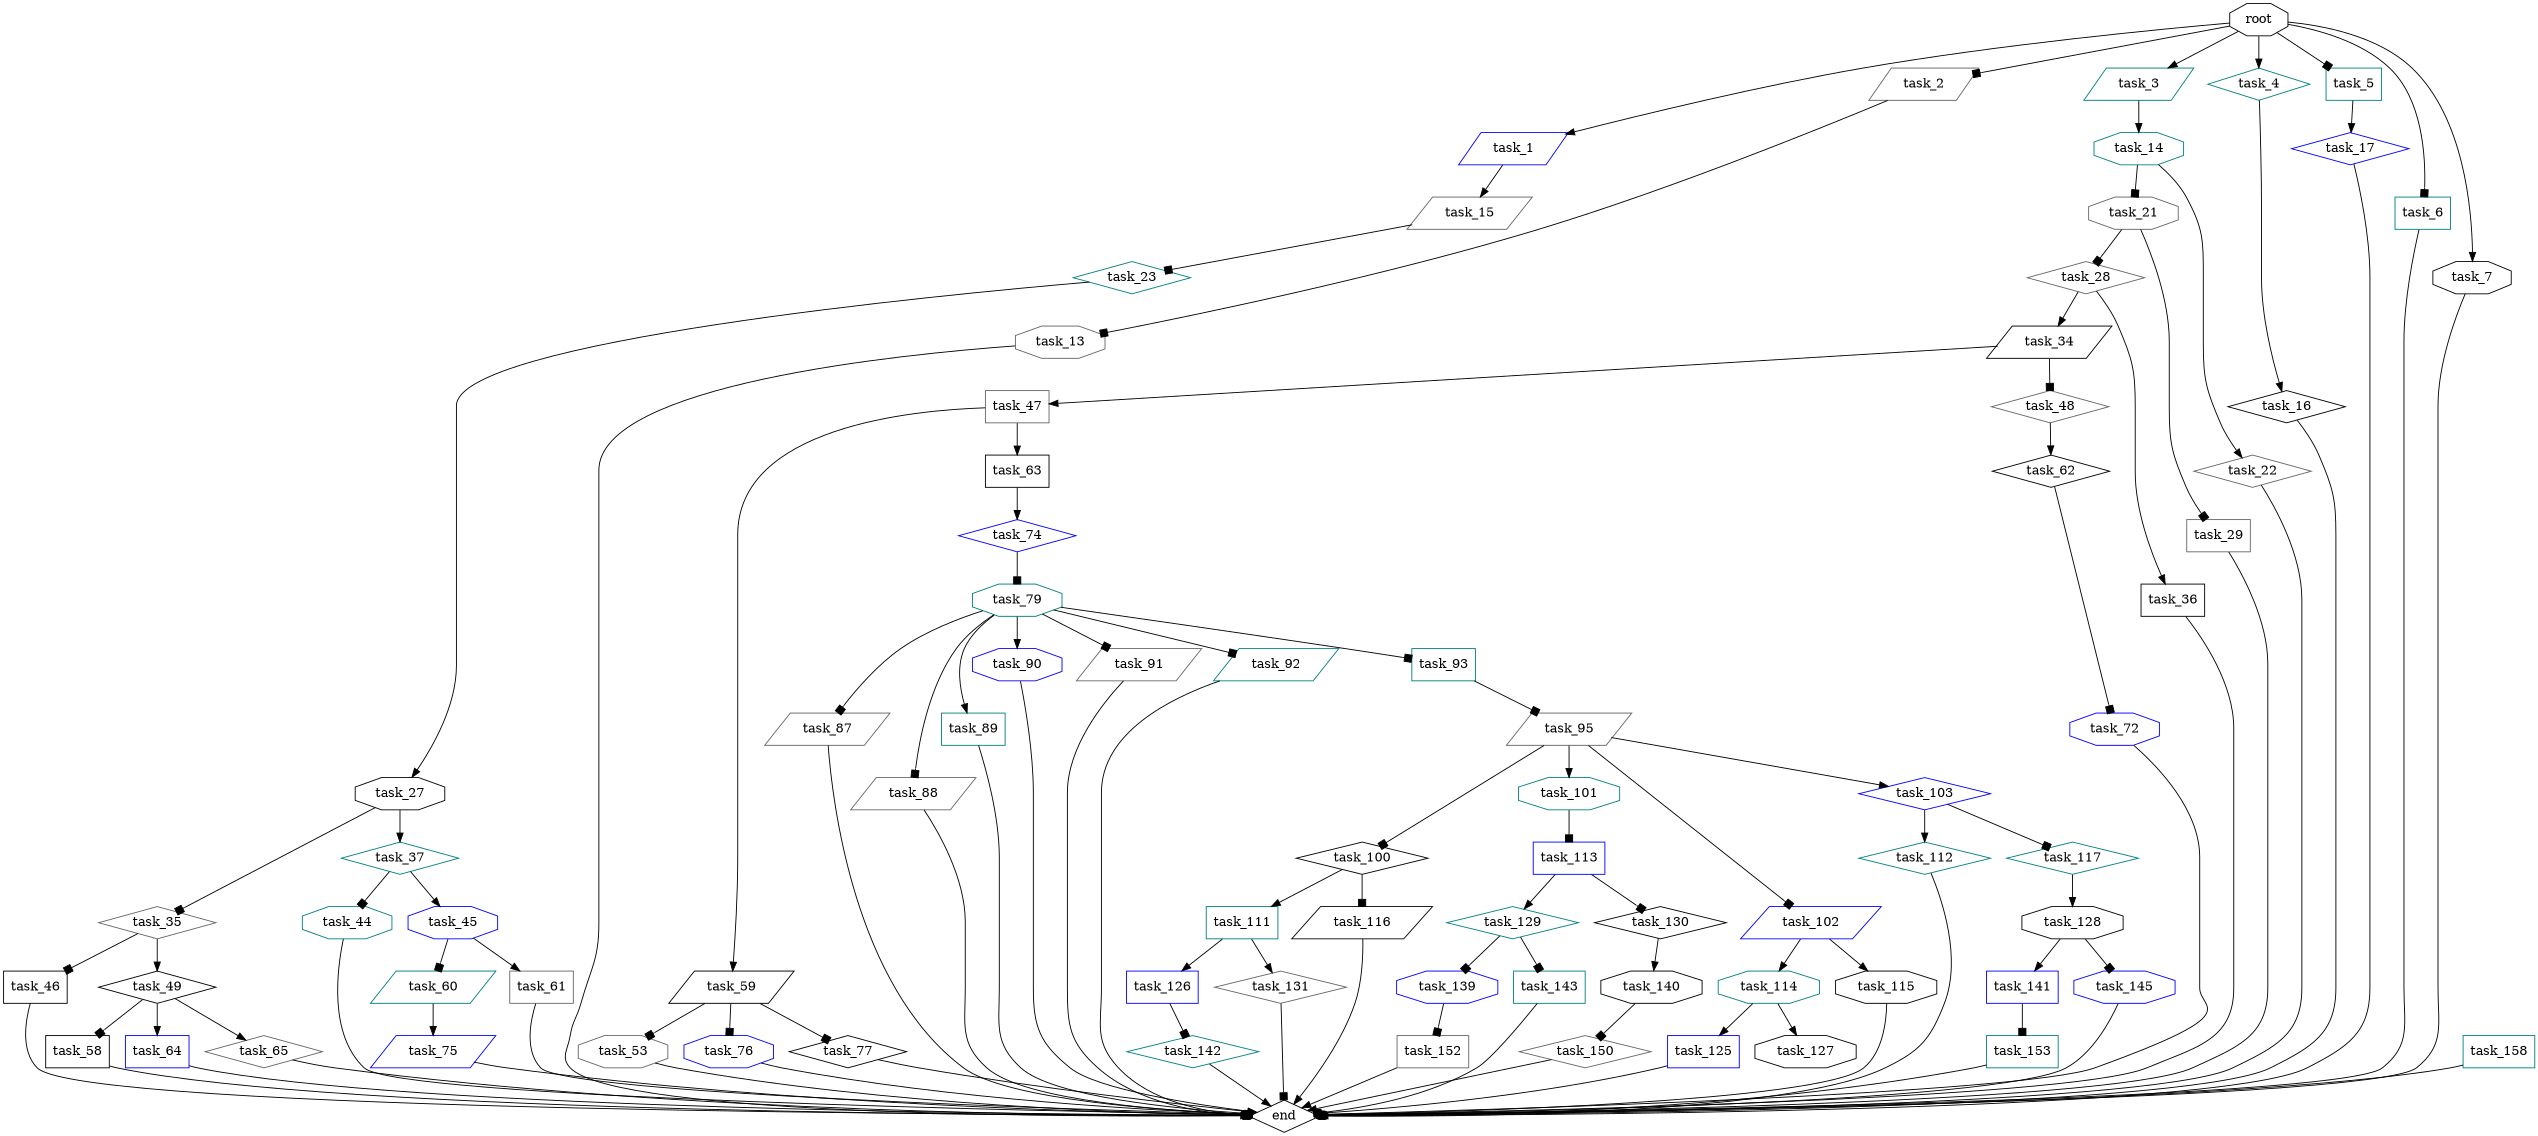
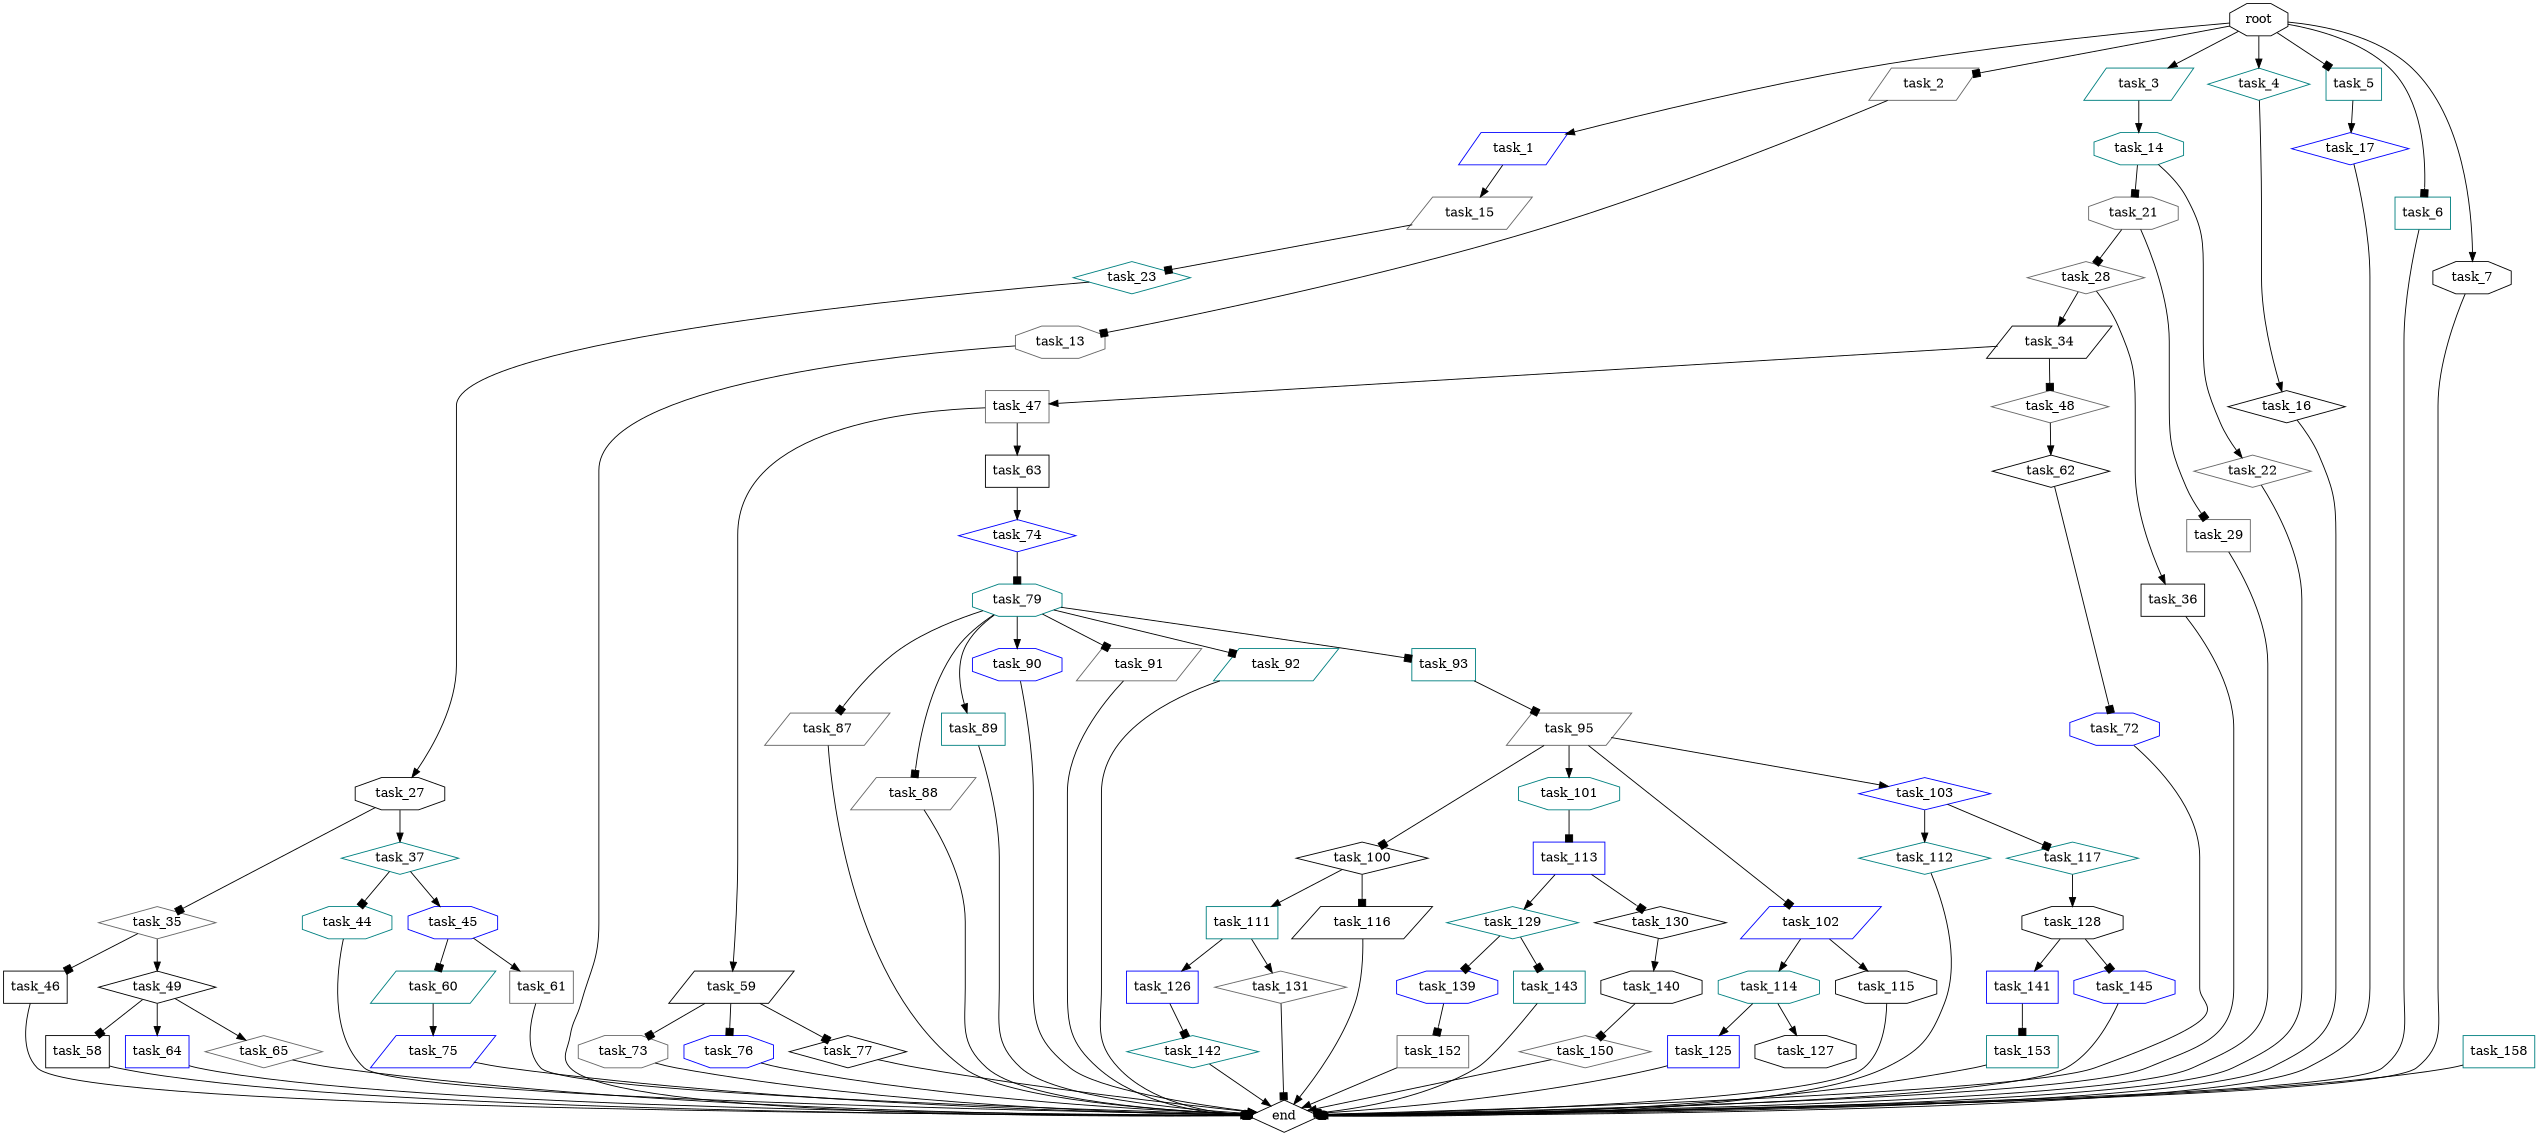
node "task_53": label "task_53" -> "task_73"
